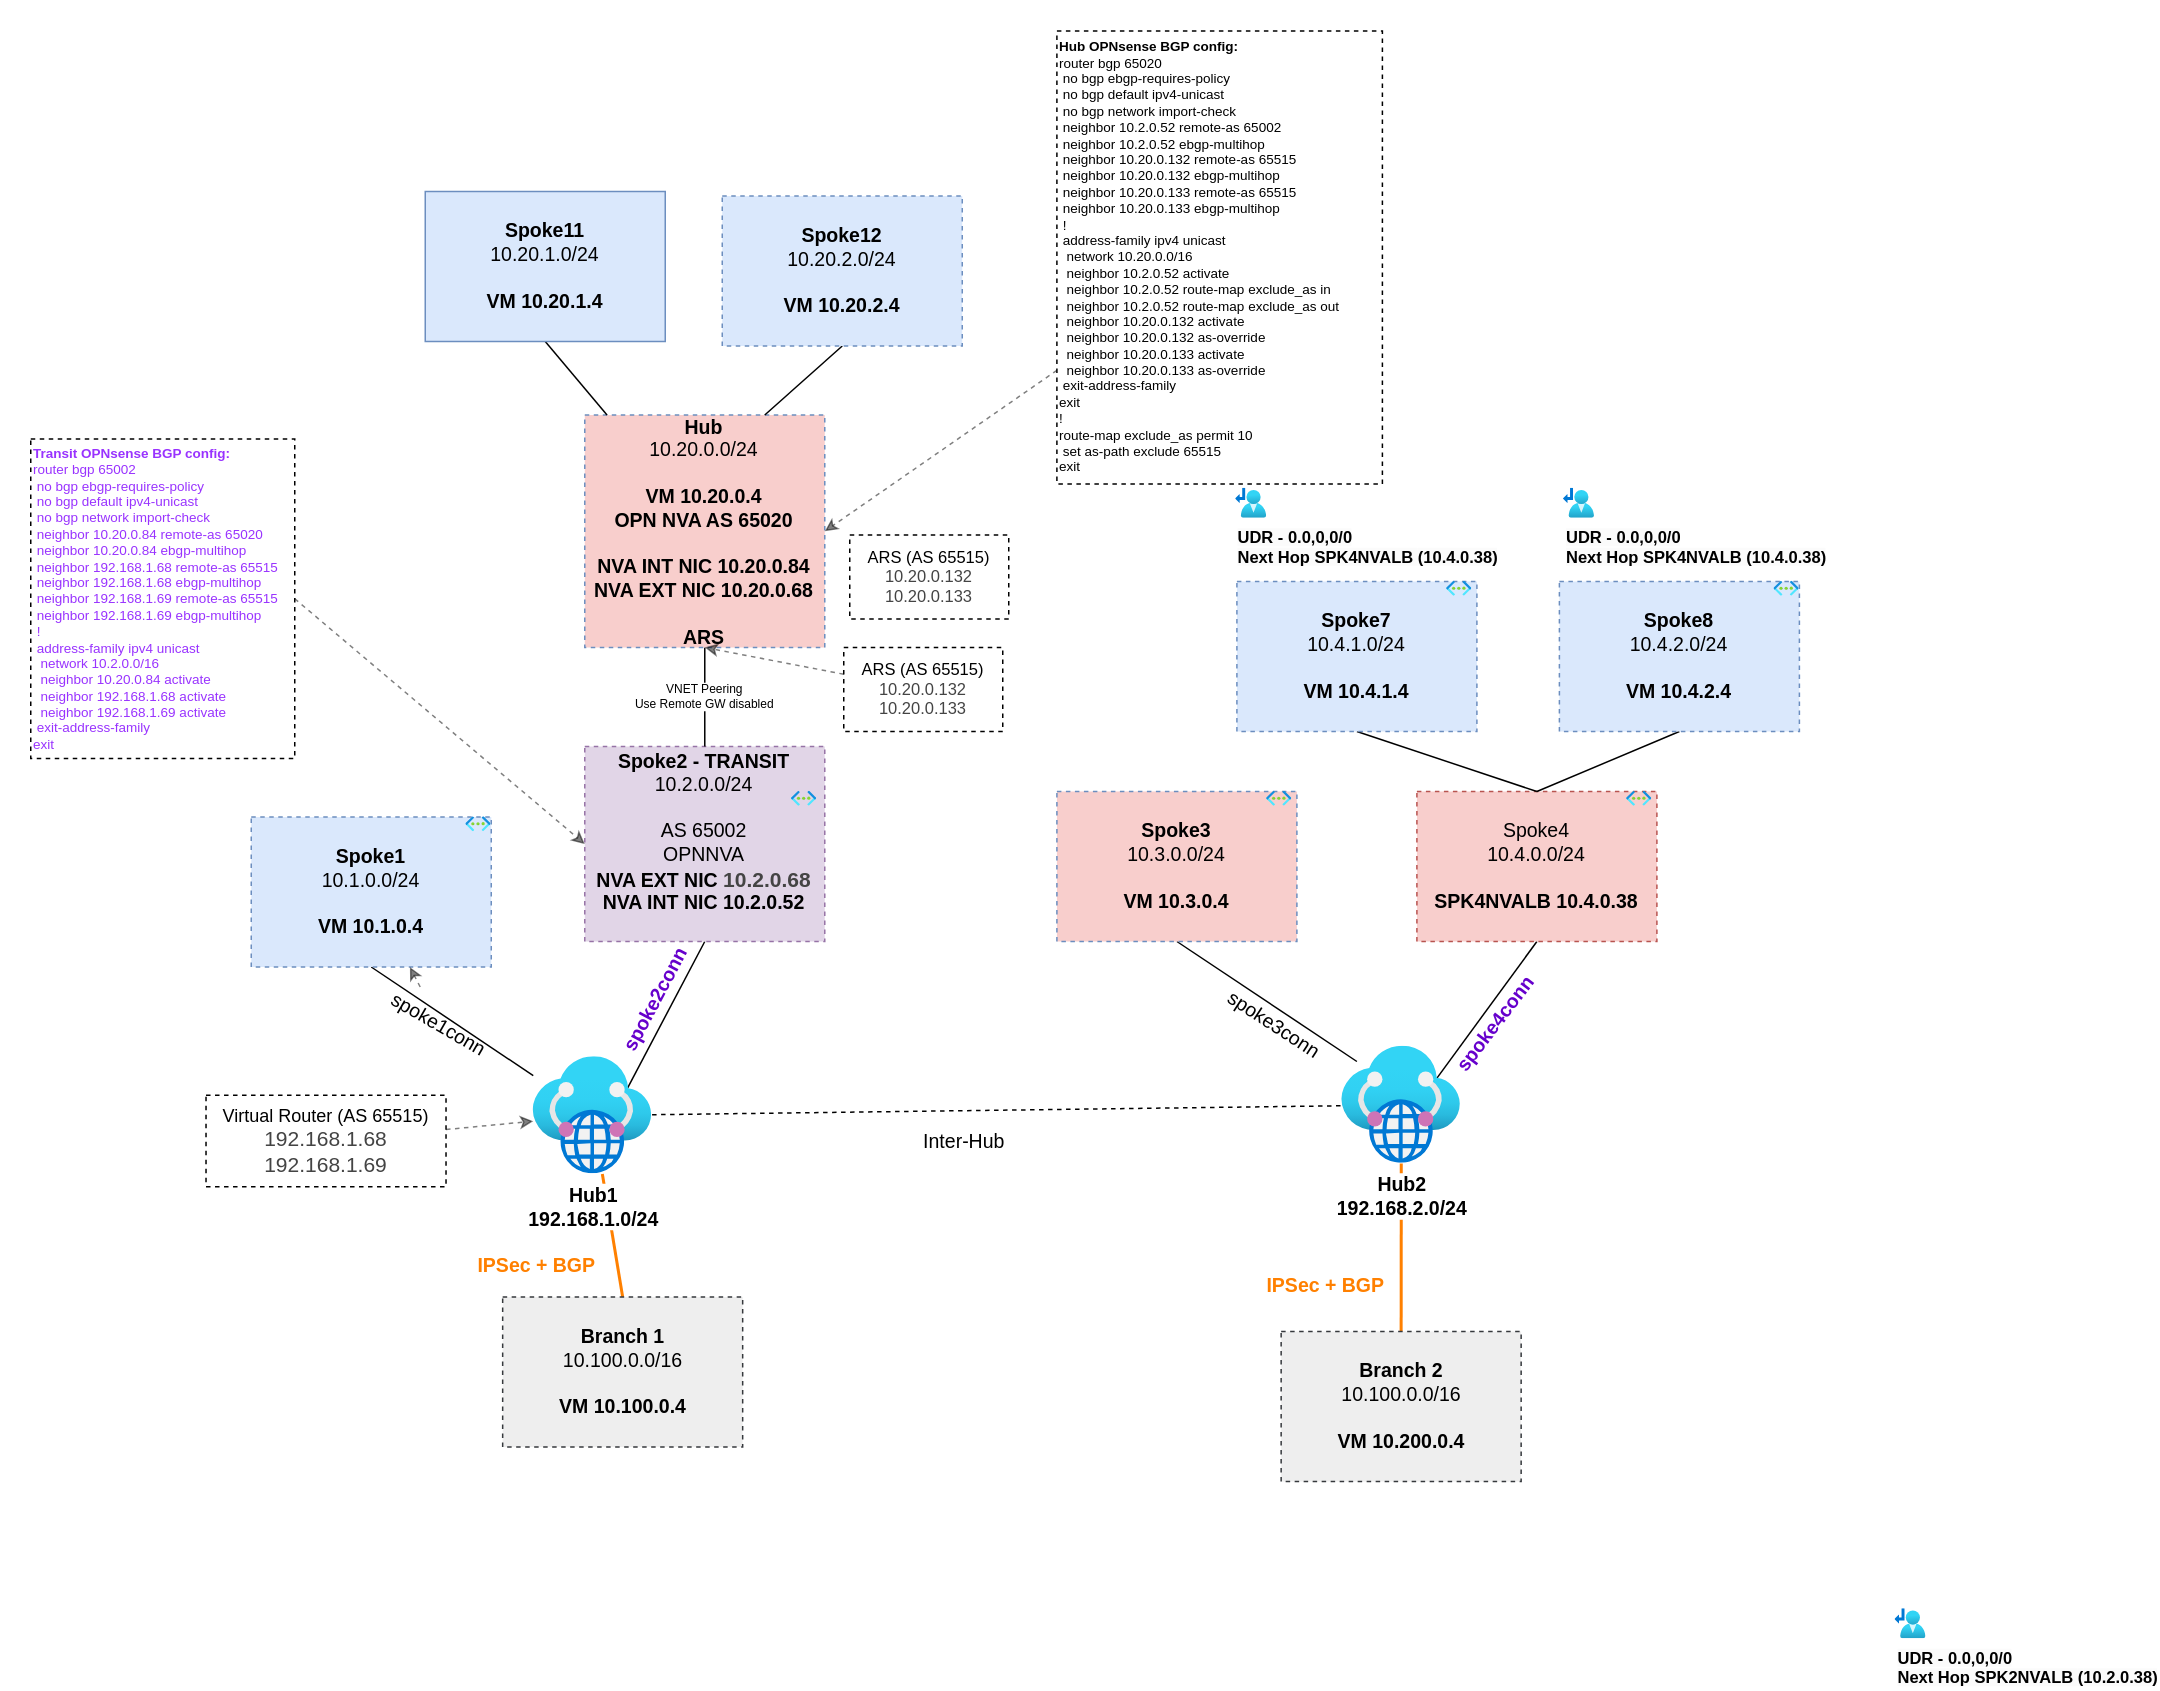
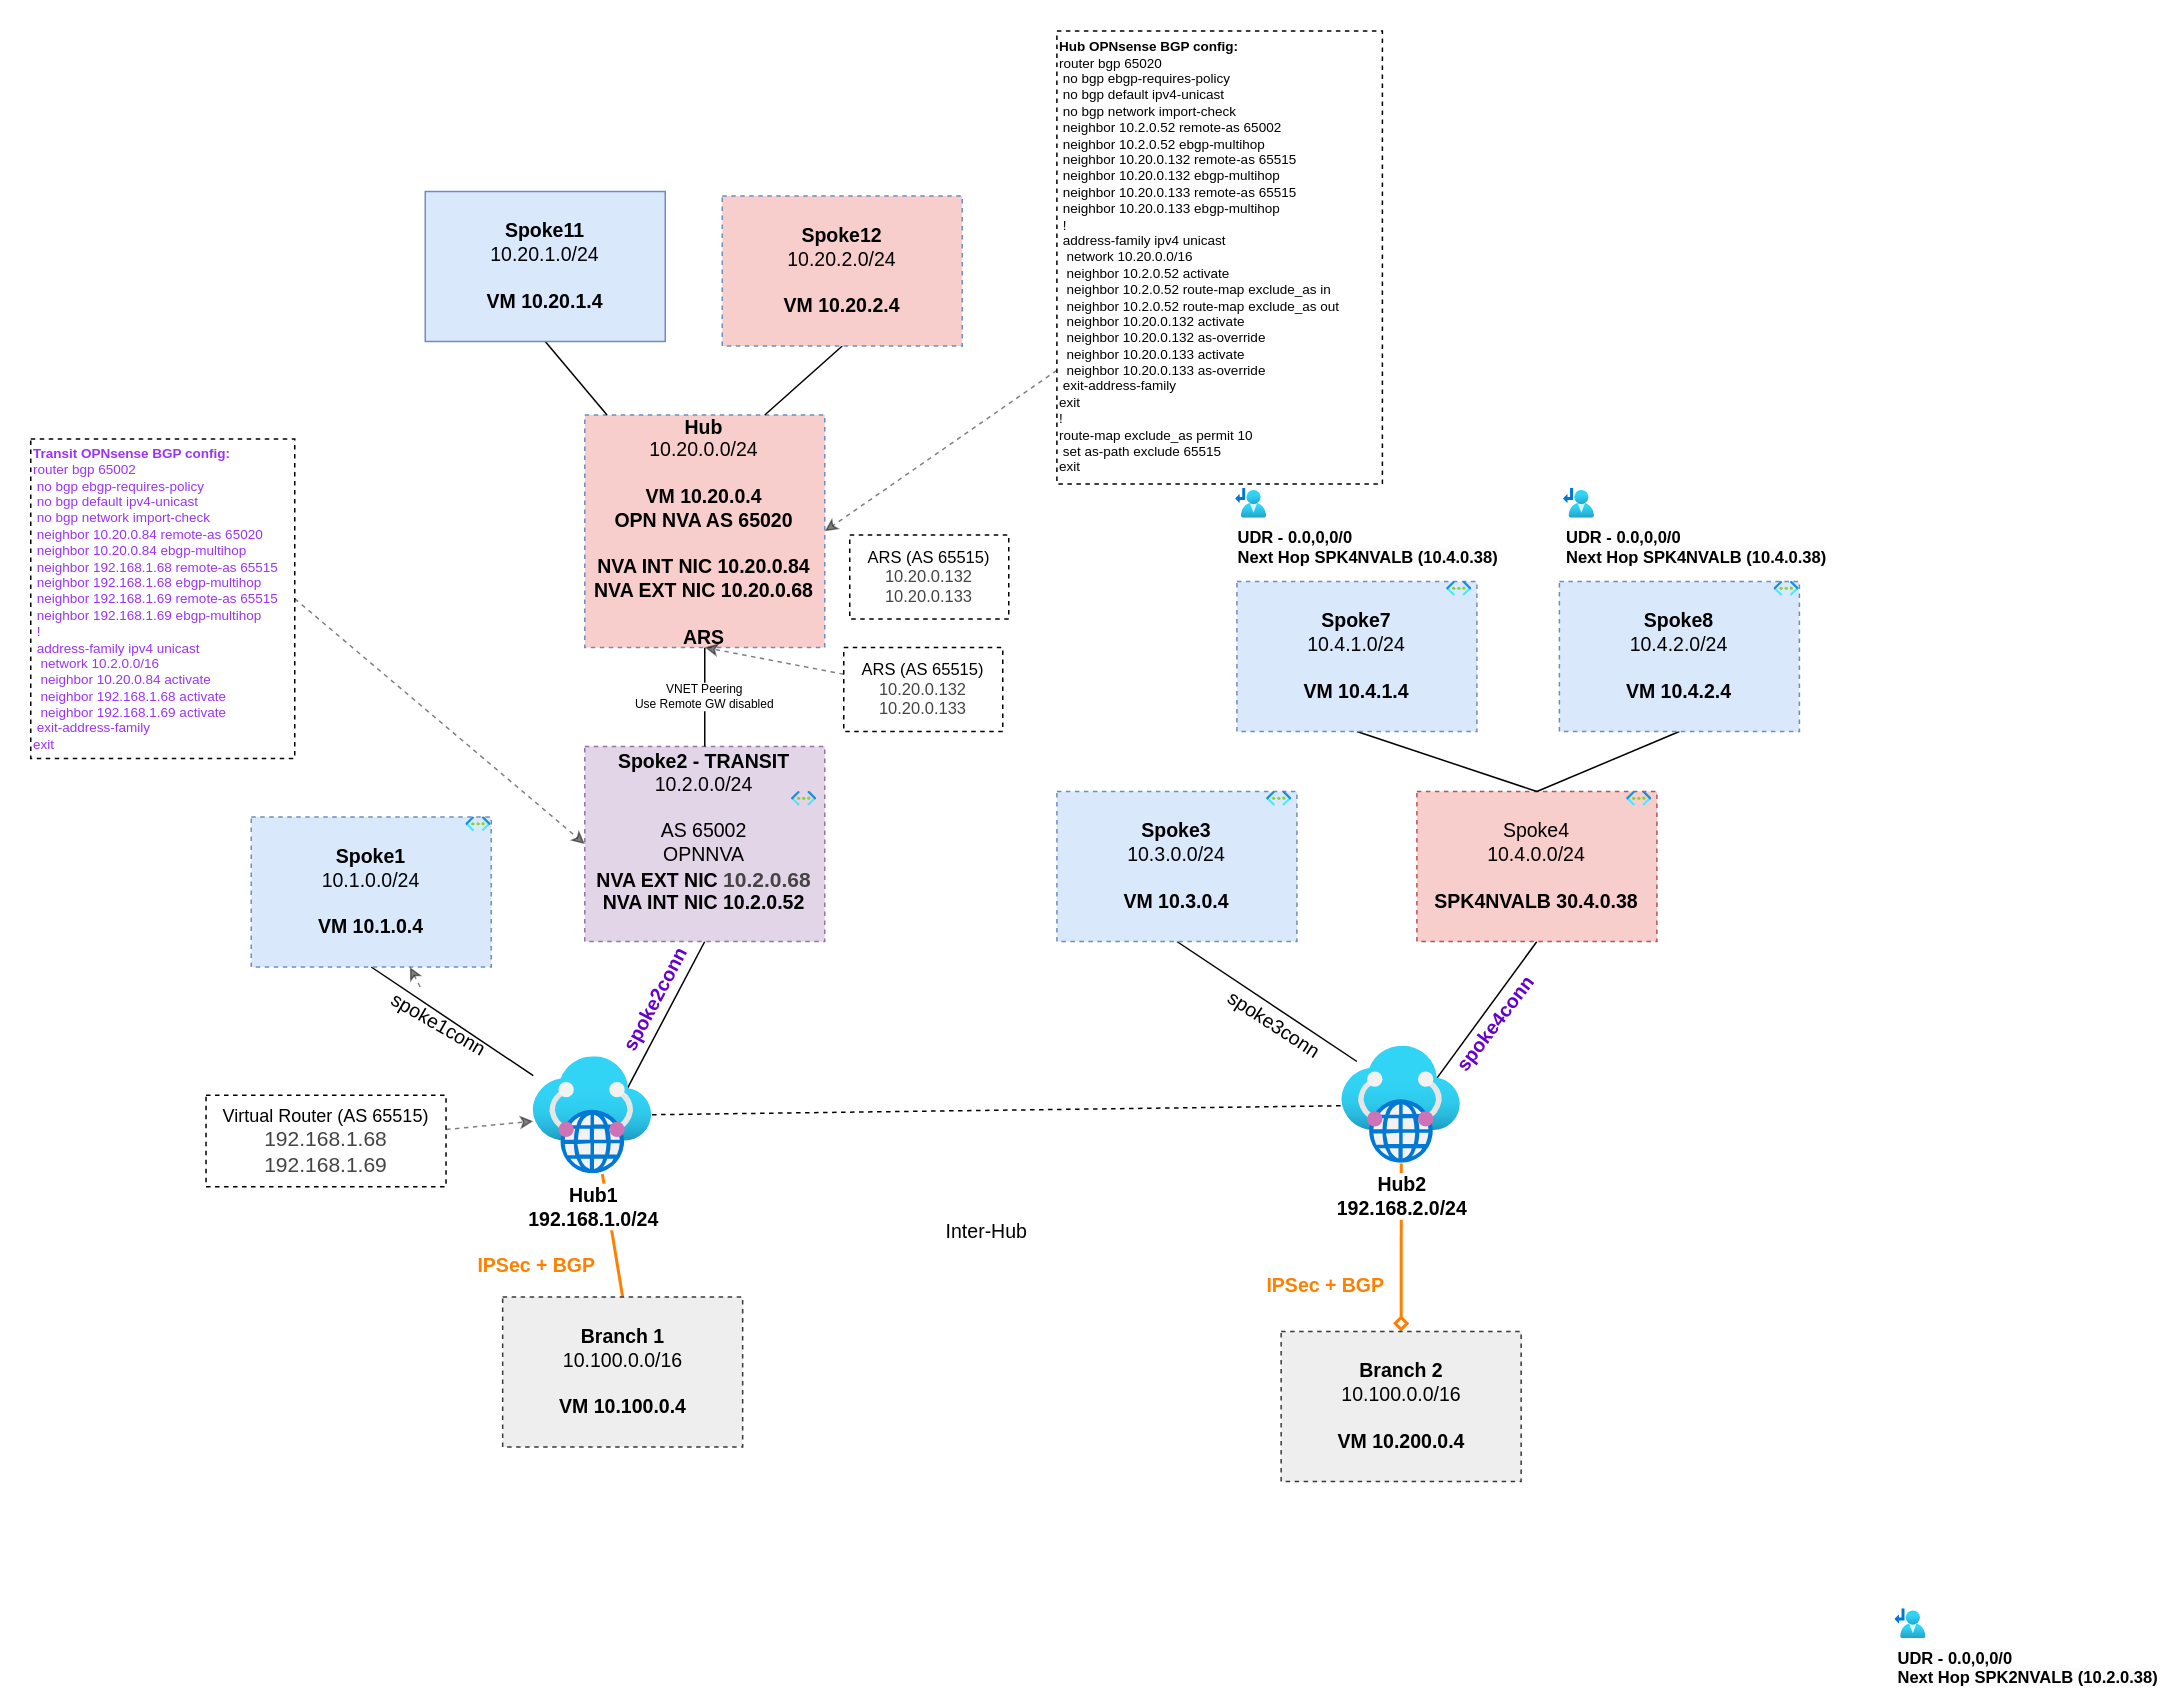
node "Spoke1210.20.2.0/24VM 10.20.2.4": fillcolor #dae8fc -> #f8cecc
node "Spoke310.3.0.0/24VM 10.3.0.4": fillcolor #f8cecc -> #dae8fc
node "Spoke410.4.0.0/24SPK4NVALB 10.4.0.38": label "Spoke410.4.0.0/24SPK4NVALB 10.4.0.38" -> "Spoke410.4.0.0/24SPK4NVALB 30.4.0.38"
node "Inter-Hub": moved (964, 1141) -> (987, 1231)
edge "Hub2192.168.2.0/24" -- "Branch 210.100.0.0/16VM 10.200.0.4": arrowhead none -> diamond
